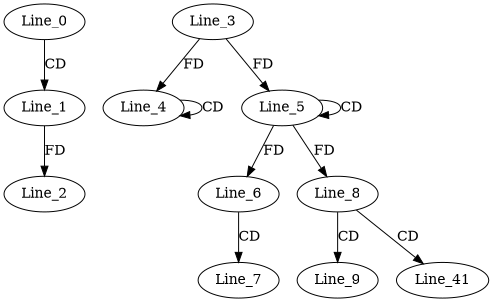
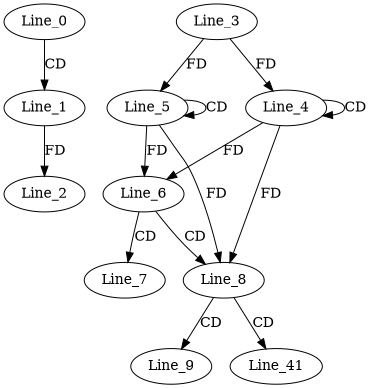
edge "Line_4" -> "Line_6": added, label "FD"
edge "Line_4" -> "Line_8": added, label "FD"
edge "Line_6" -> "Line_8": added, label "CD"
